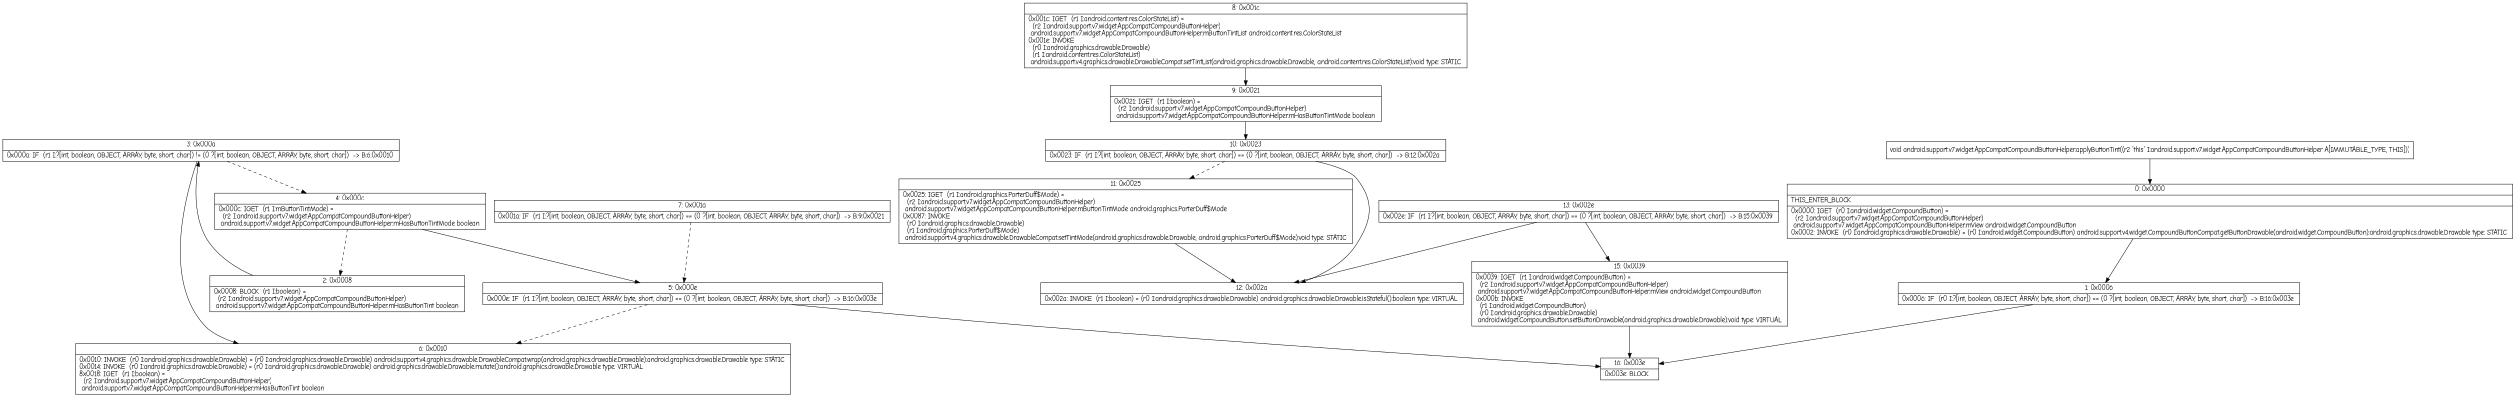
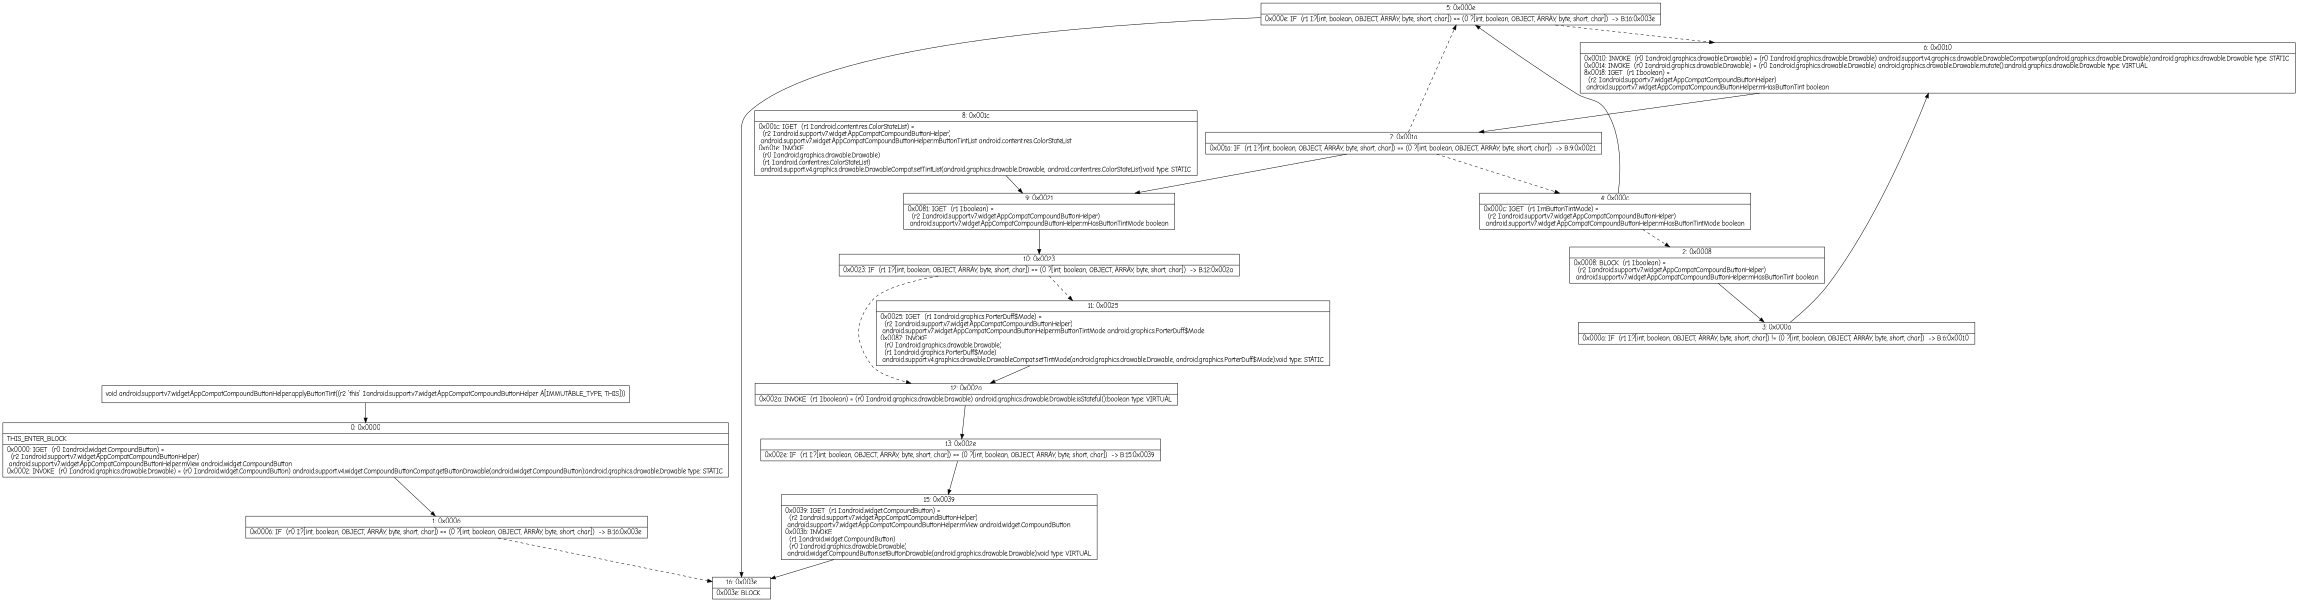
node "8: 0x001c": text "0x001e: INVOKE" -> "0x601e: INVOKE"
node "9: 0x0021": text "0x0021: IGET  (r1 I:boolean) =" -> "0x0081: IGET  (r1 I:boolean) ="
edge "6: 0x0010" -> "7: 0x001a": added
edge "7: 0x001a" -> "9: 0x0021": added
edge "3: 0x000a" -> "4: 0x000c": now "7: 0x001a" -> "4: 0x000c"
edge "10: 0x0023" -> "12: 0x002a": style solid -> dashed
edge "13: 0x002e" -> "12: 0x002a": reversed
node "15: 0x0039": text "0x000b: INVOKE" -> "0x003b: INVOKE"
edge "1: 0x0006" -> "16: 0x003e": style solid -> dashed
